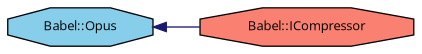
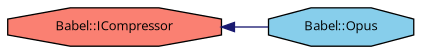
edge "Babel::ICompressor" -> "Babel::Opus": reversed
